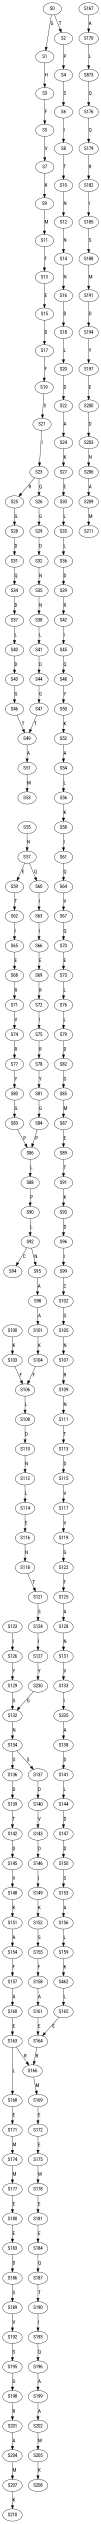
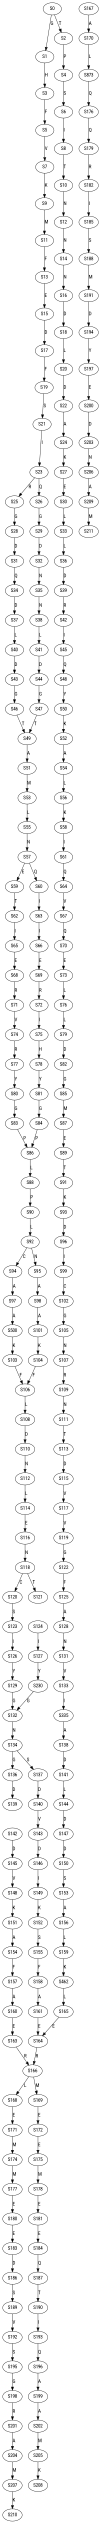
edge "S53" -> "S55": added, label "L"
edge "S75" -> "S78": label "R" -> "H"
node "S97": added
node "S100": label "S100" -> "S500"
node "S120": added
edge "S121" -> "S124": removed, label "S"
edge "S139" -> "S142": removed, label "T"
edge "S163" -> "S168": now "S166" -> "S168"
